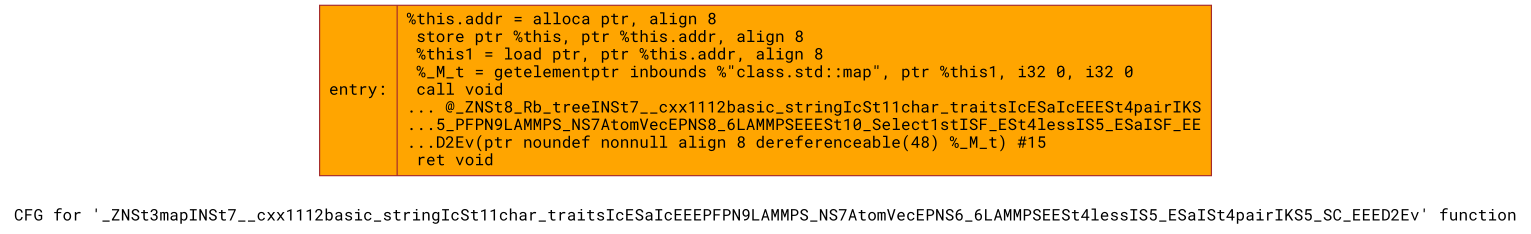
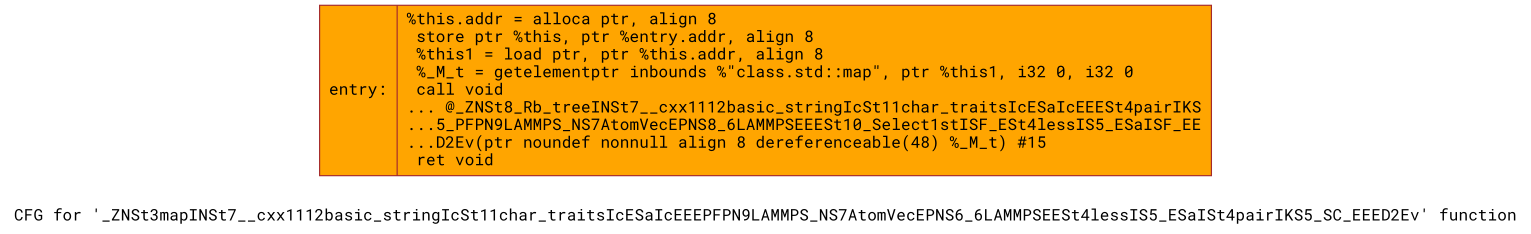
node "entry:": text "store ptr %this, ptr %this.addr, align 8" -> "store ptr %this, ptr %entry.addr, align 8"
